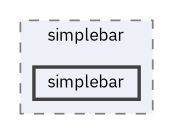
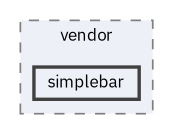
cluster "simplebar": label "simplebar" -> "vendor"
